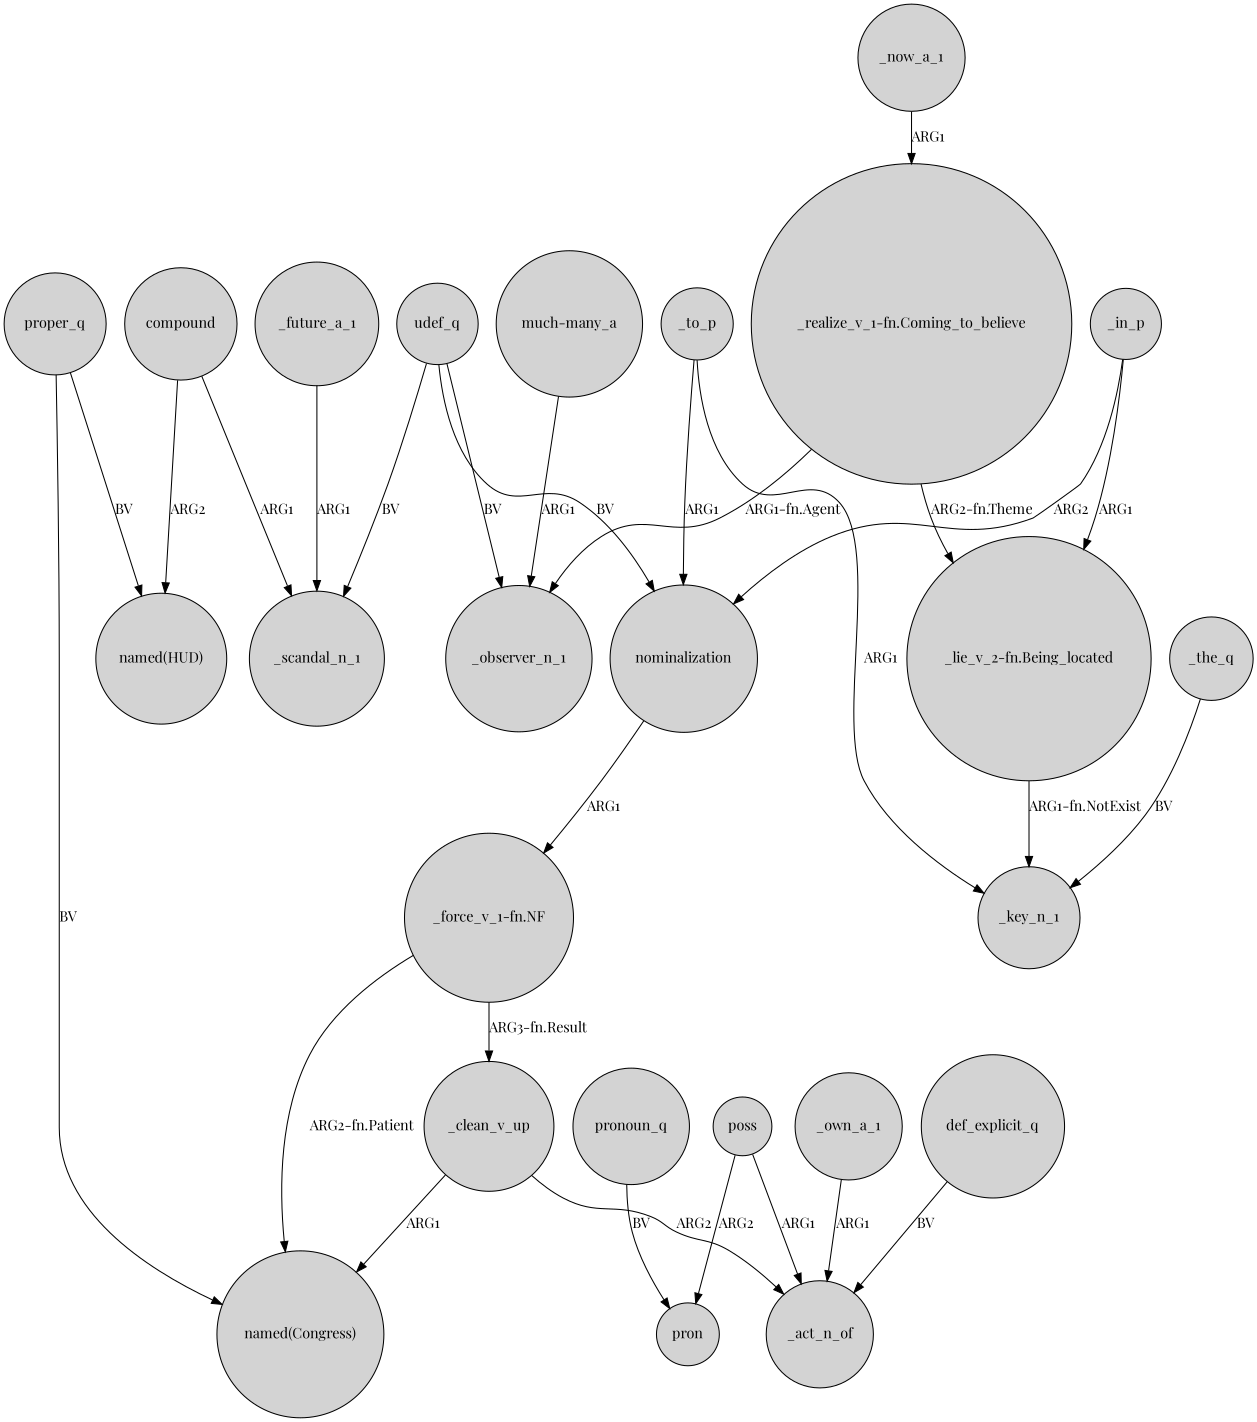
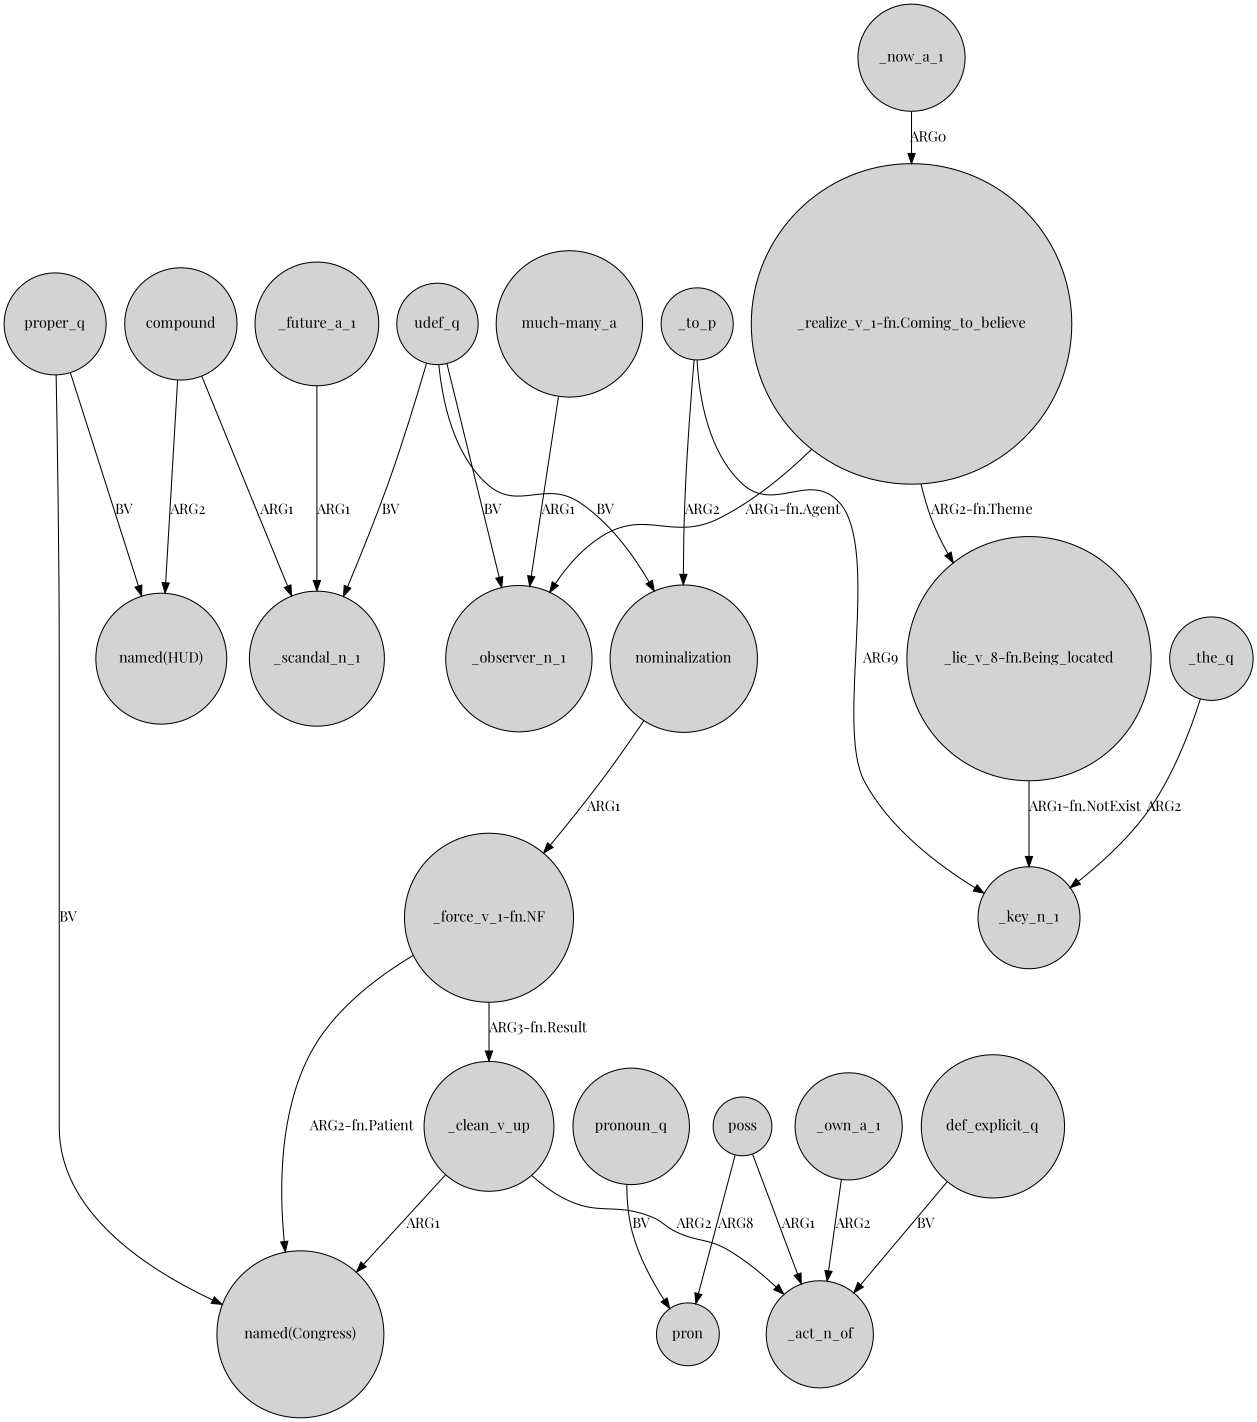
edge "_now_a_1" -> "_realize_v_1-fn.Coming_to_believe": label "ARG1" -> "ARG0"
node "_in_p": removed
edge "_to_p" -> "nominalization": label "ARG1" -> "ARG2"
edge "_to_p" -> "_key_n_1": label "ARG1" -> "ARG9"
node "_lie_v_2-fn.Being_located": label "_lie_v_2-fn.Being_located" -> "_lie_v_8-fn.Being_located"
edge "_the_q" -> "_key_n_1": label "BV" -> "ARG2"
edge "poss" -> "pron": label "ARG2" -> "ARG8"
edge "_own_a_1" -> "_act_n_of": label "ARG1" -> "ARG2"
